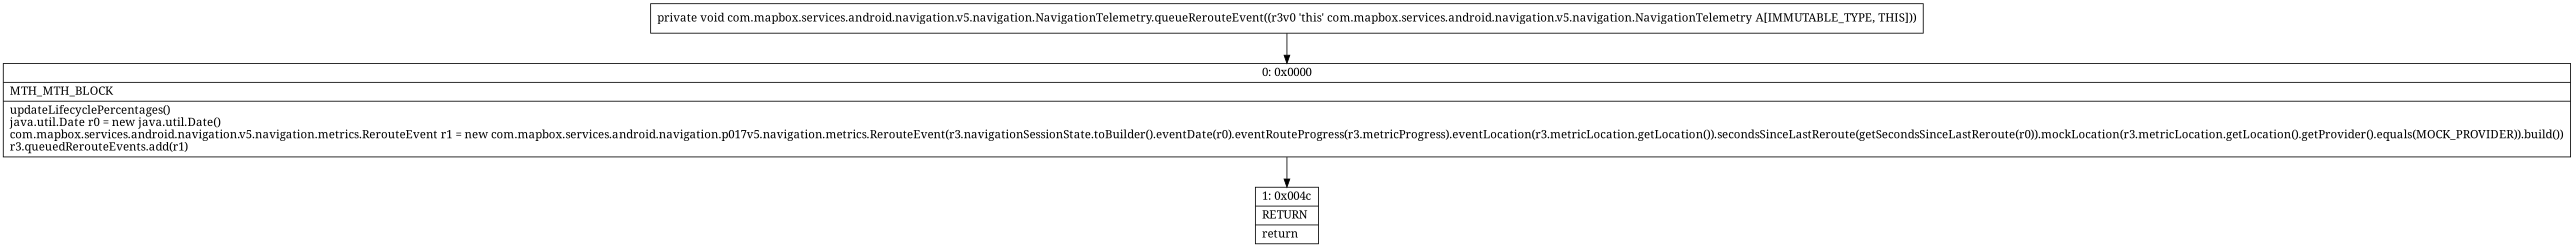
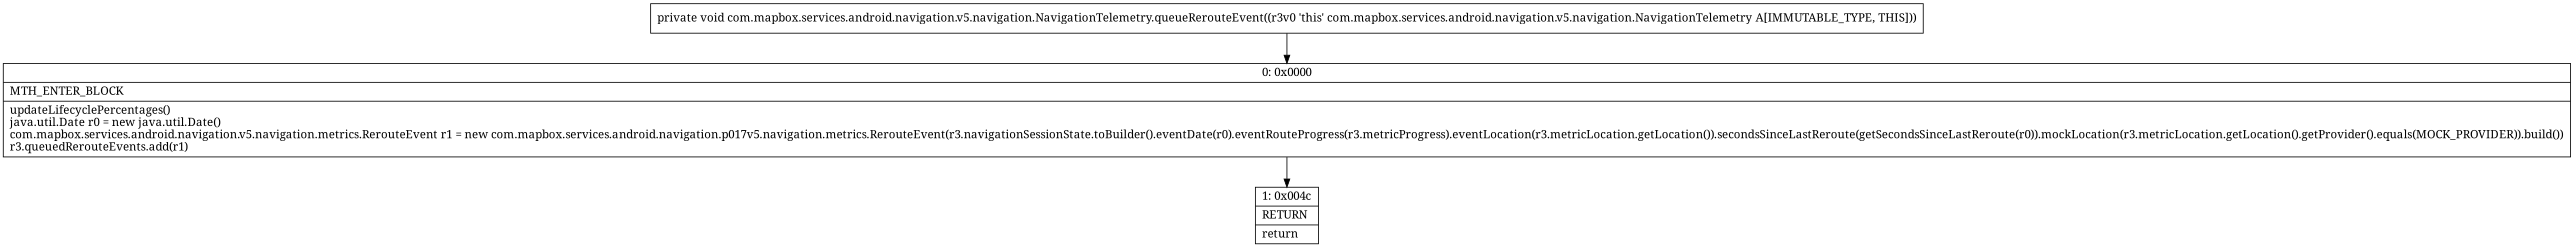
node "0: 0x0000": text "MTH_MTH_BLOCK" -> "MTH_ENTER_BLOCK"
